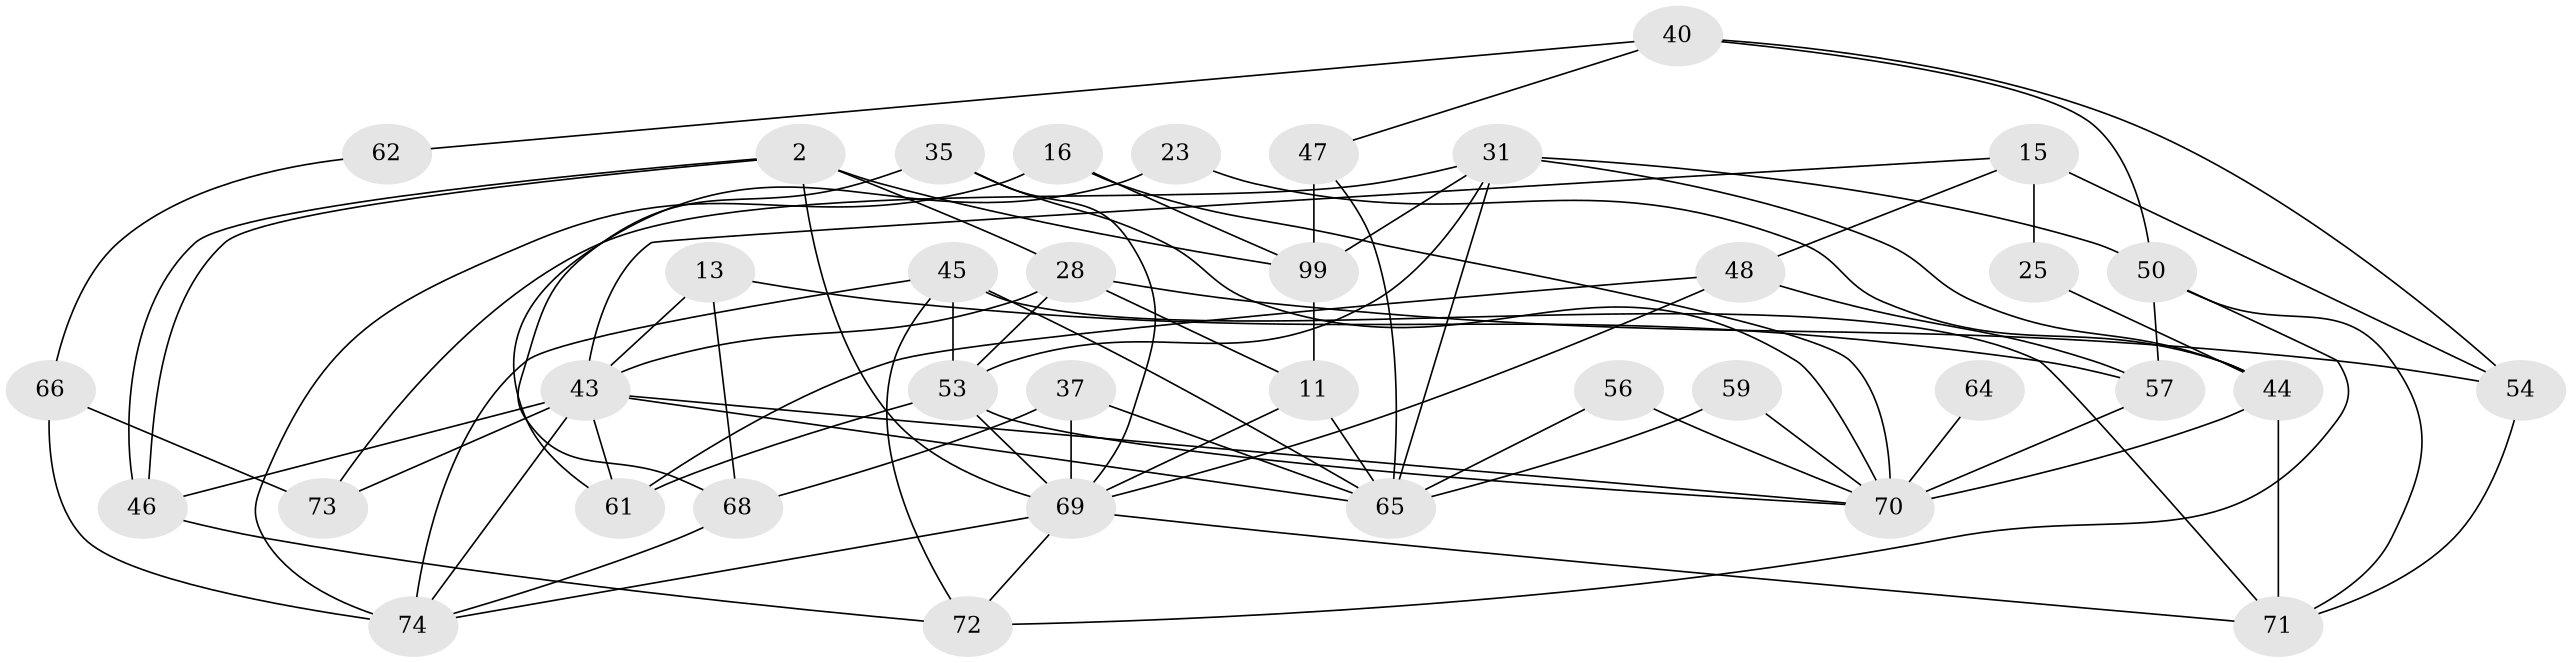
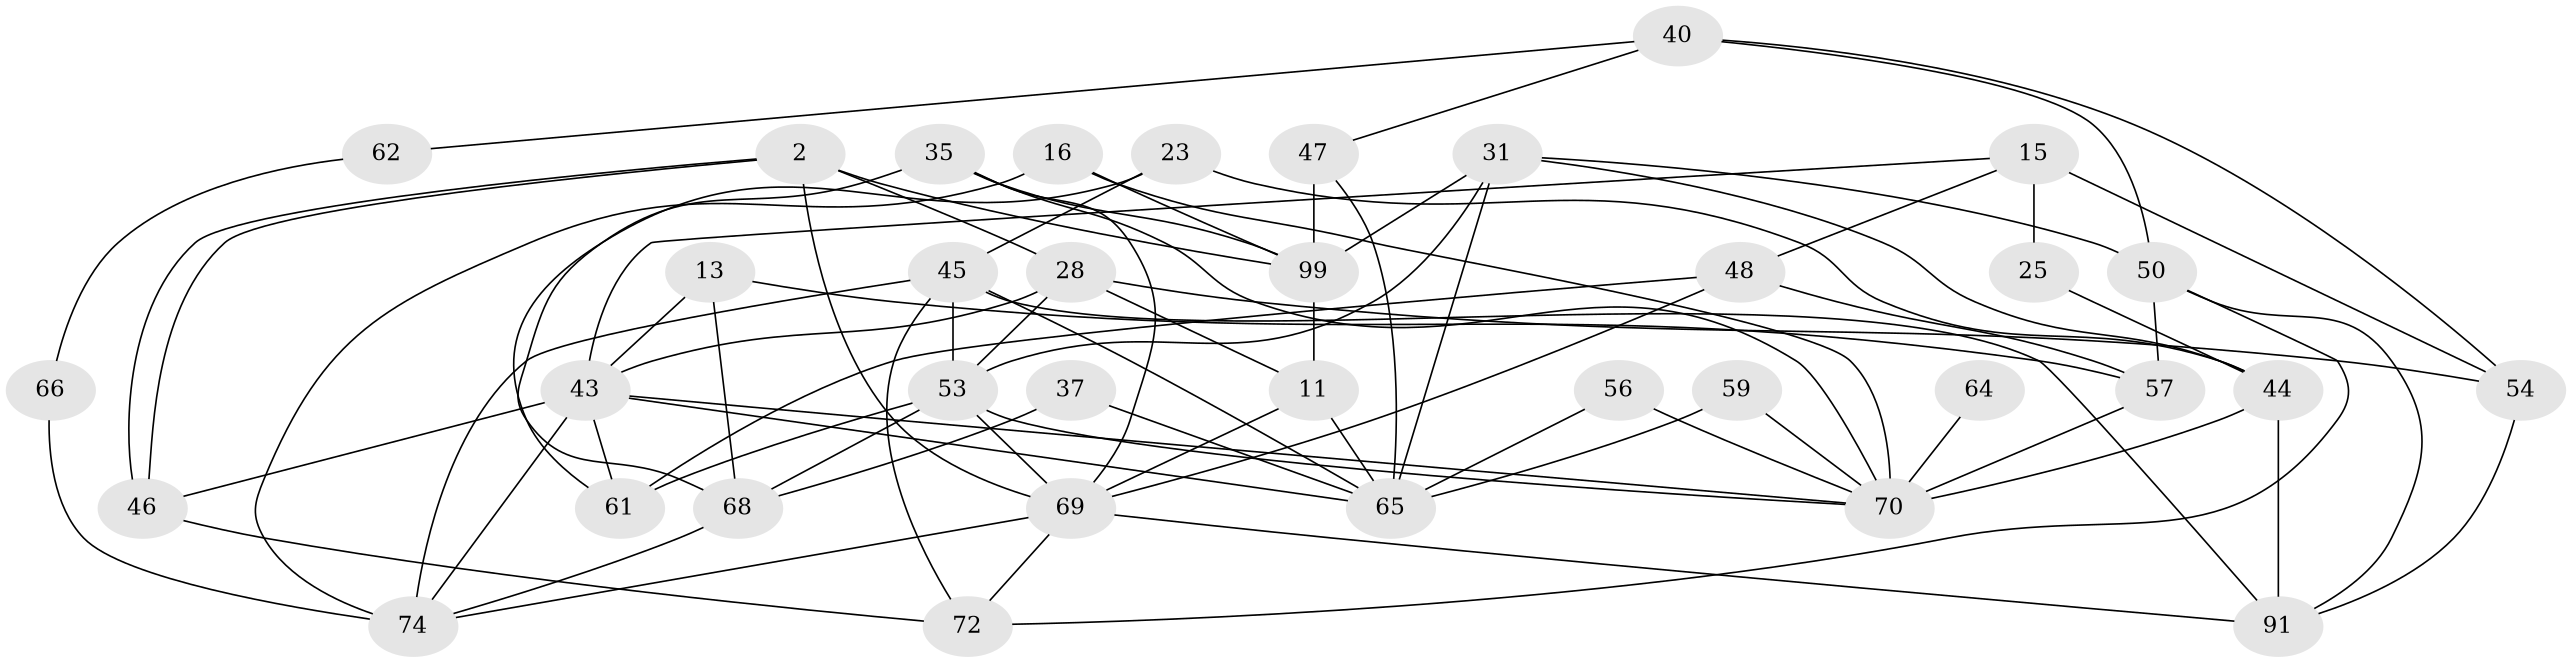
edge "35" -- "99": added
edge "23" -- "45": added
edge "53" -- "68": added
edge "37" -- "69": removed
node "73": removed
node "71": label "71" -> "91"
